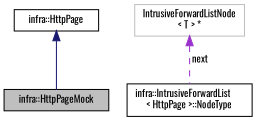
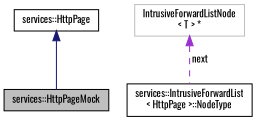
node "infra::HttpPage": label "infra::HttpPage" -> "services::HttpPage"
node "infra::HttpPageMock": label "infra::HttpPageMock" -> "services::HttpPageMock"
node "infra::IntrusiveForwardList < HttpPage >::NodeType": label "infra::IntrusiveForwardList < HttpPage >::NodeType" -> "services::IntrusiveForwardList < HttpPage >::NodeType"
